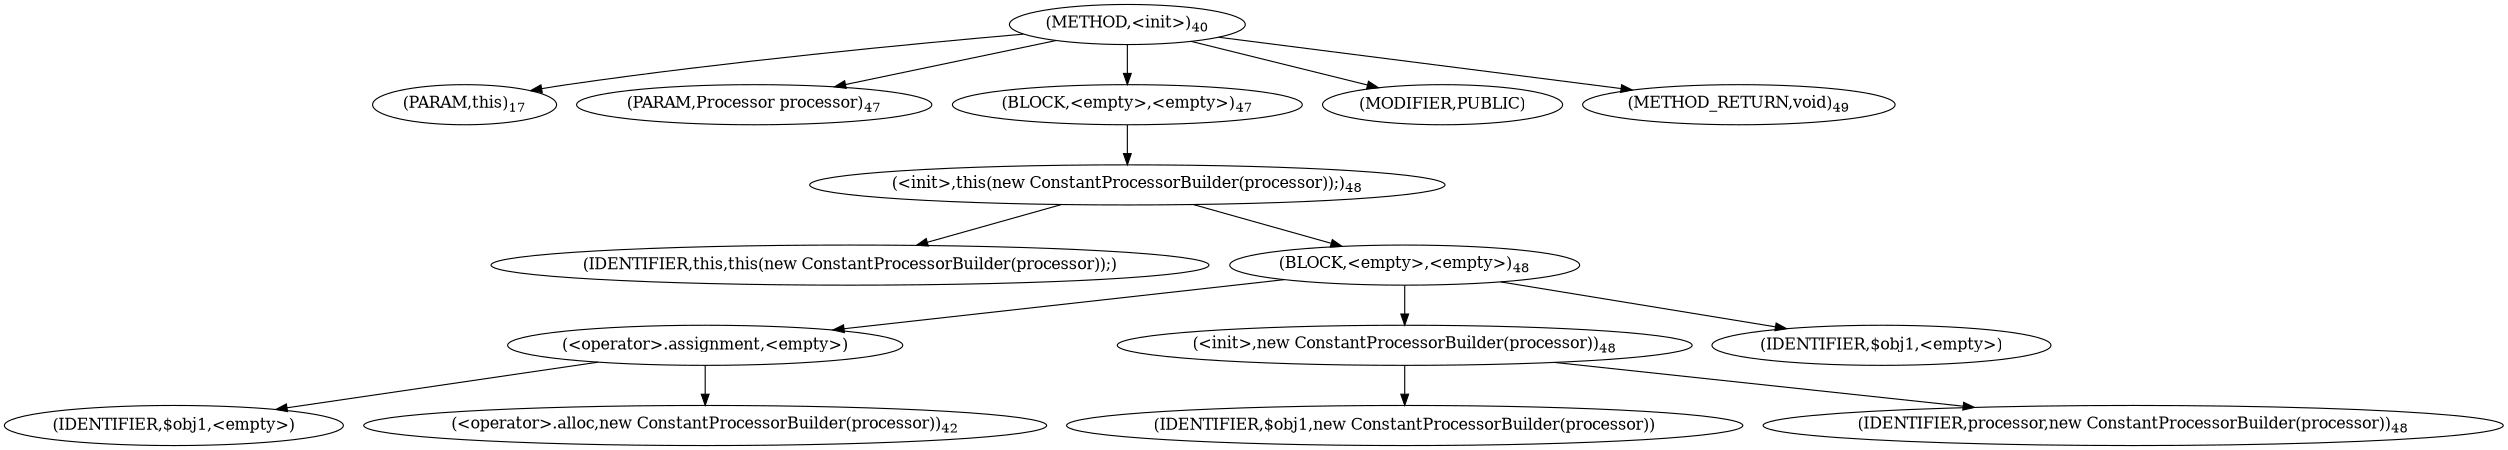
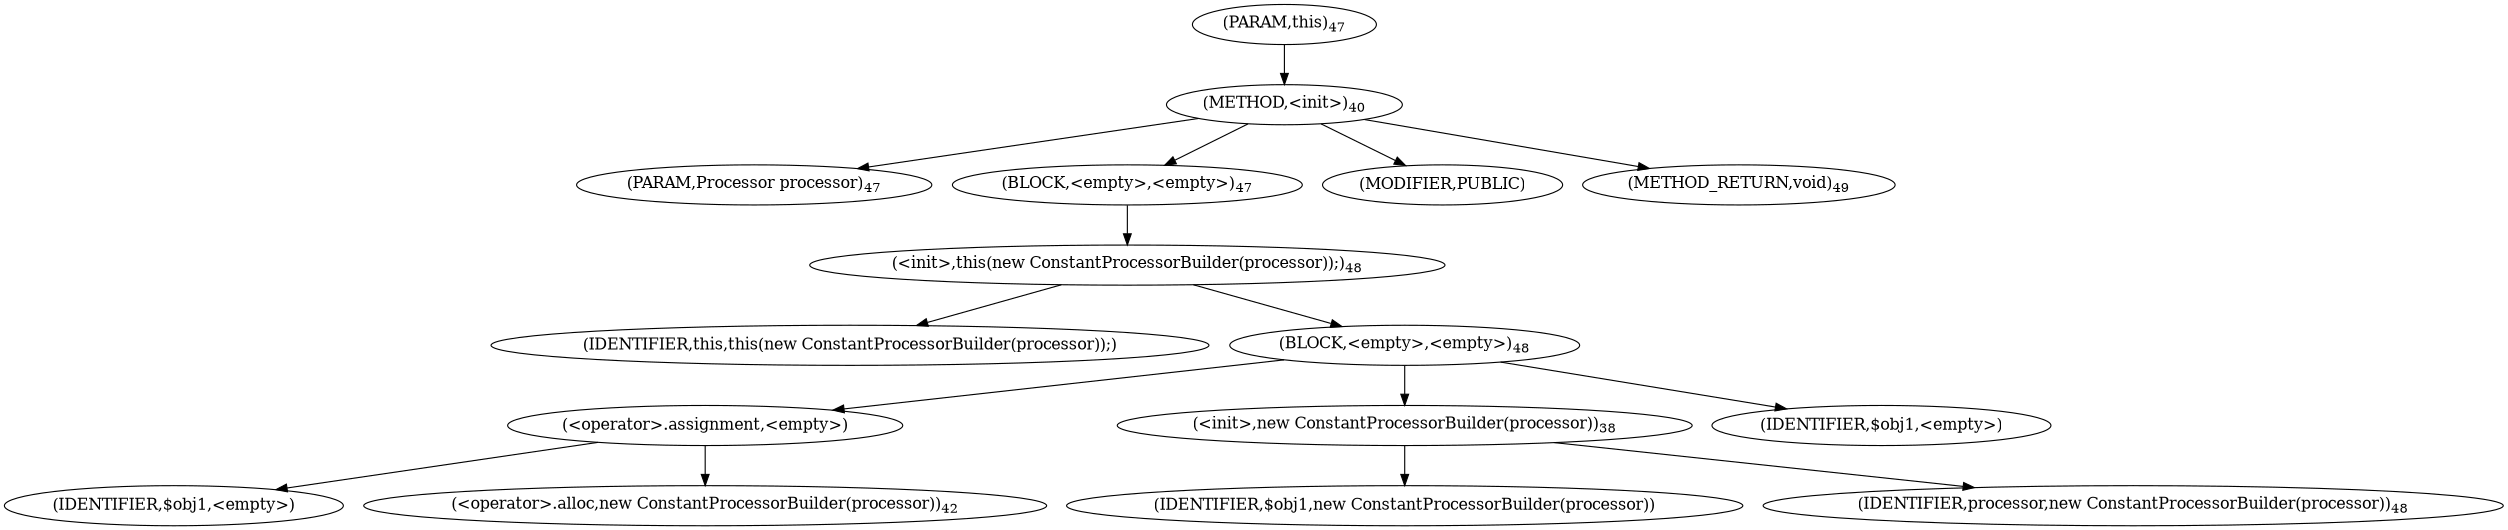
edge "(METHOD,<init>)" -> "(PARAM,this)": reversed
node "(PARAM,this)": text "17" -> "47"
node "(<init>,new ConstantProcessorBuilder(processor))": text "48" -> "38"
